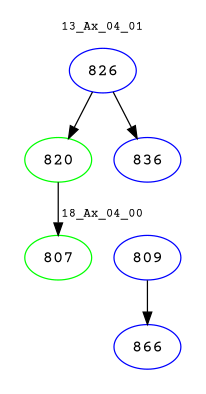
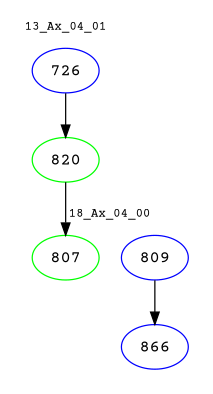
node "826": label "826" -> "726"
node "836": removed
